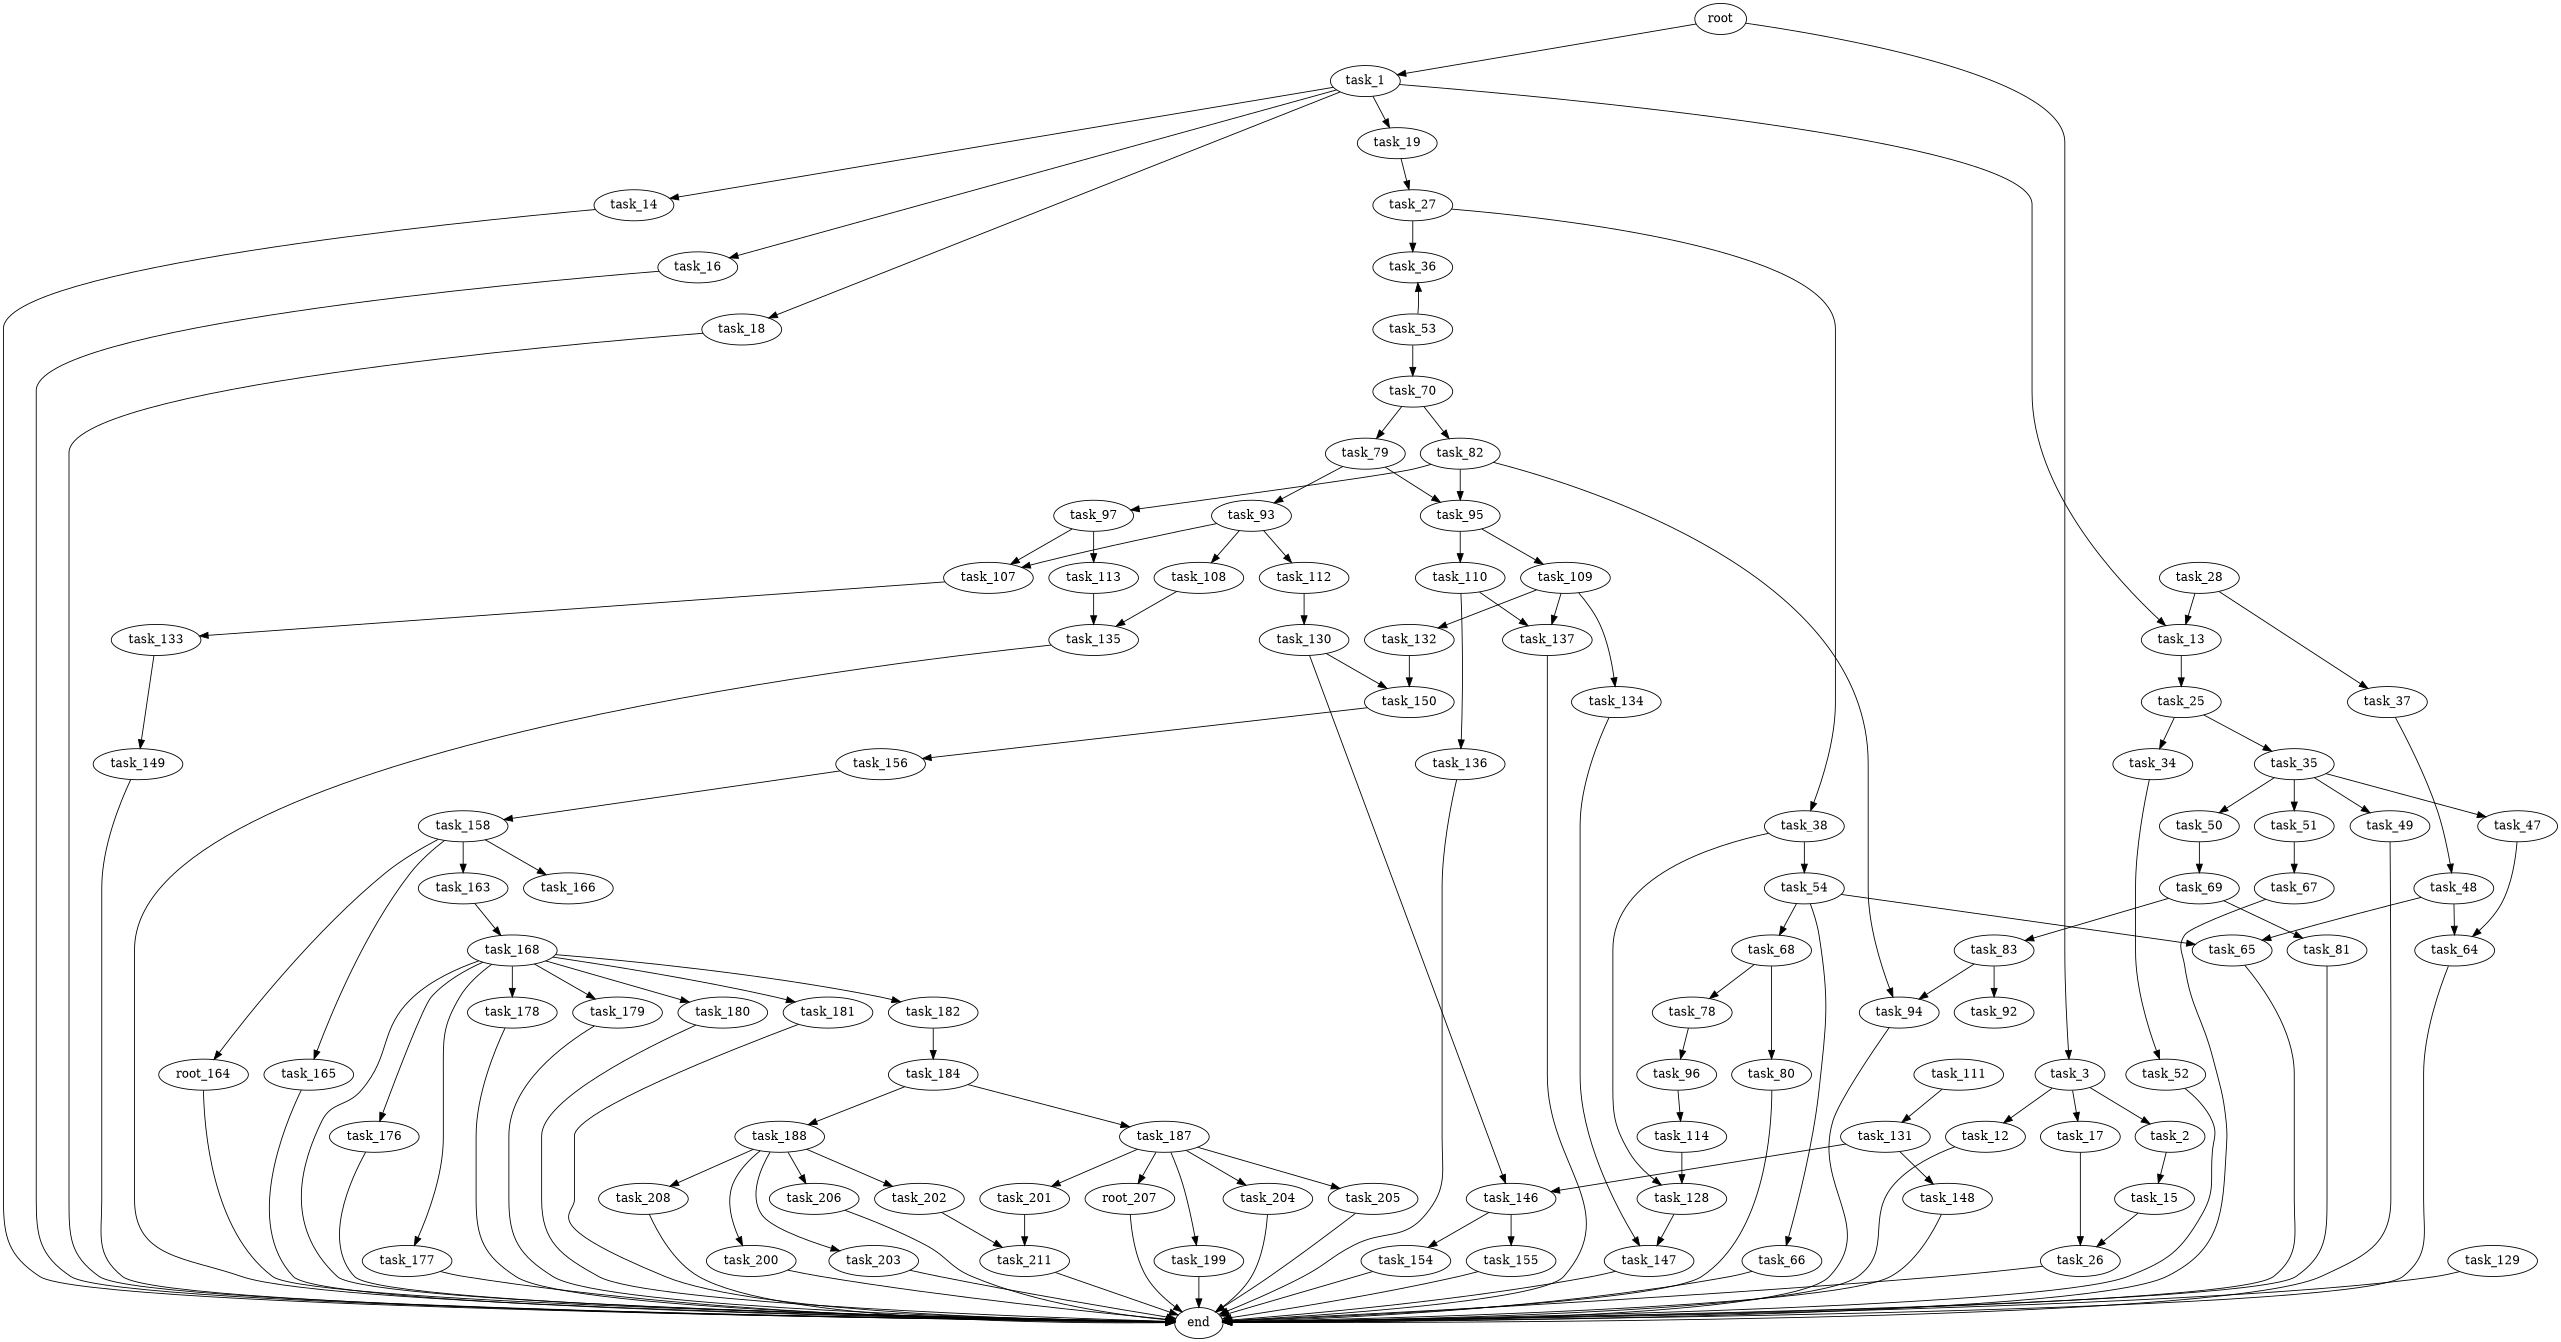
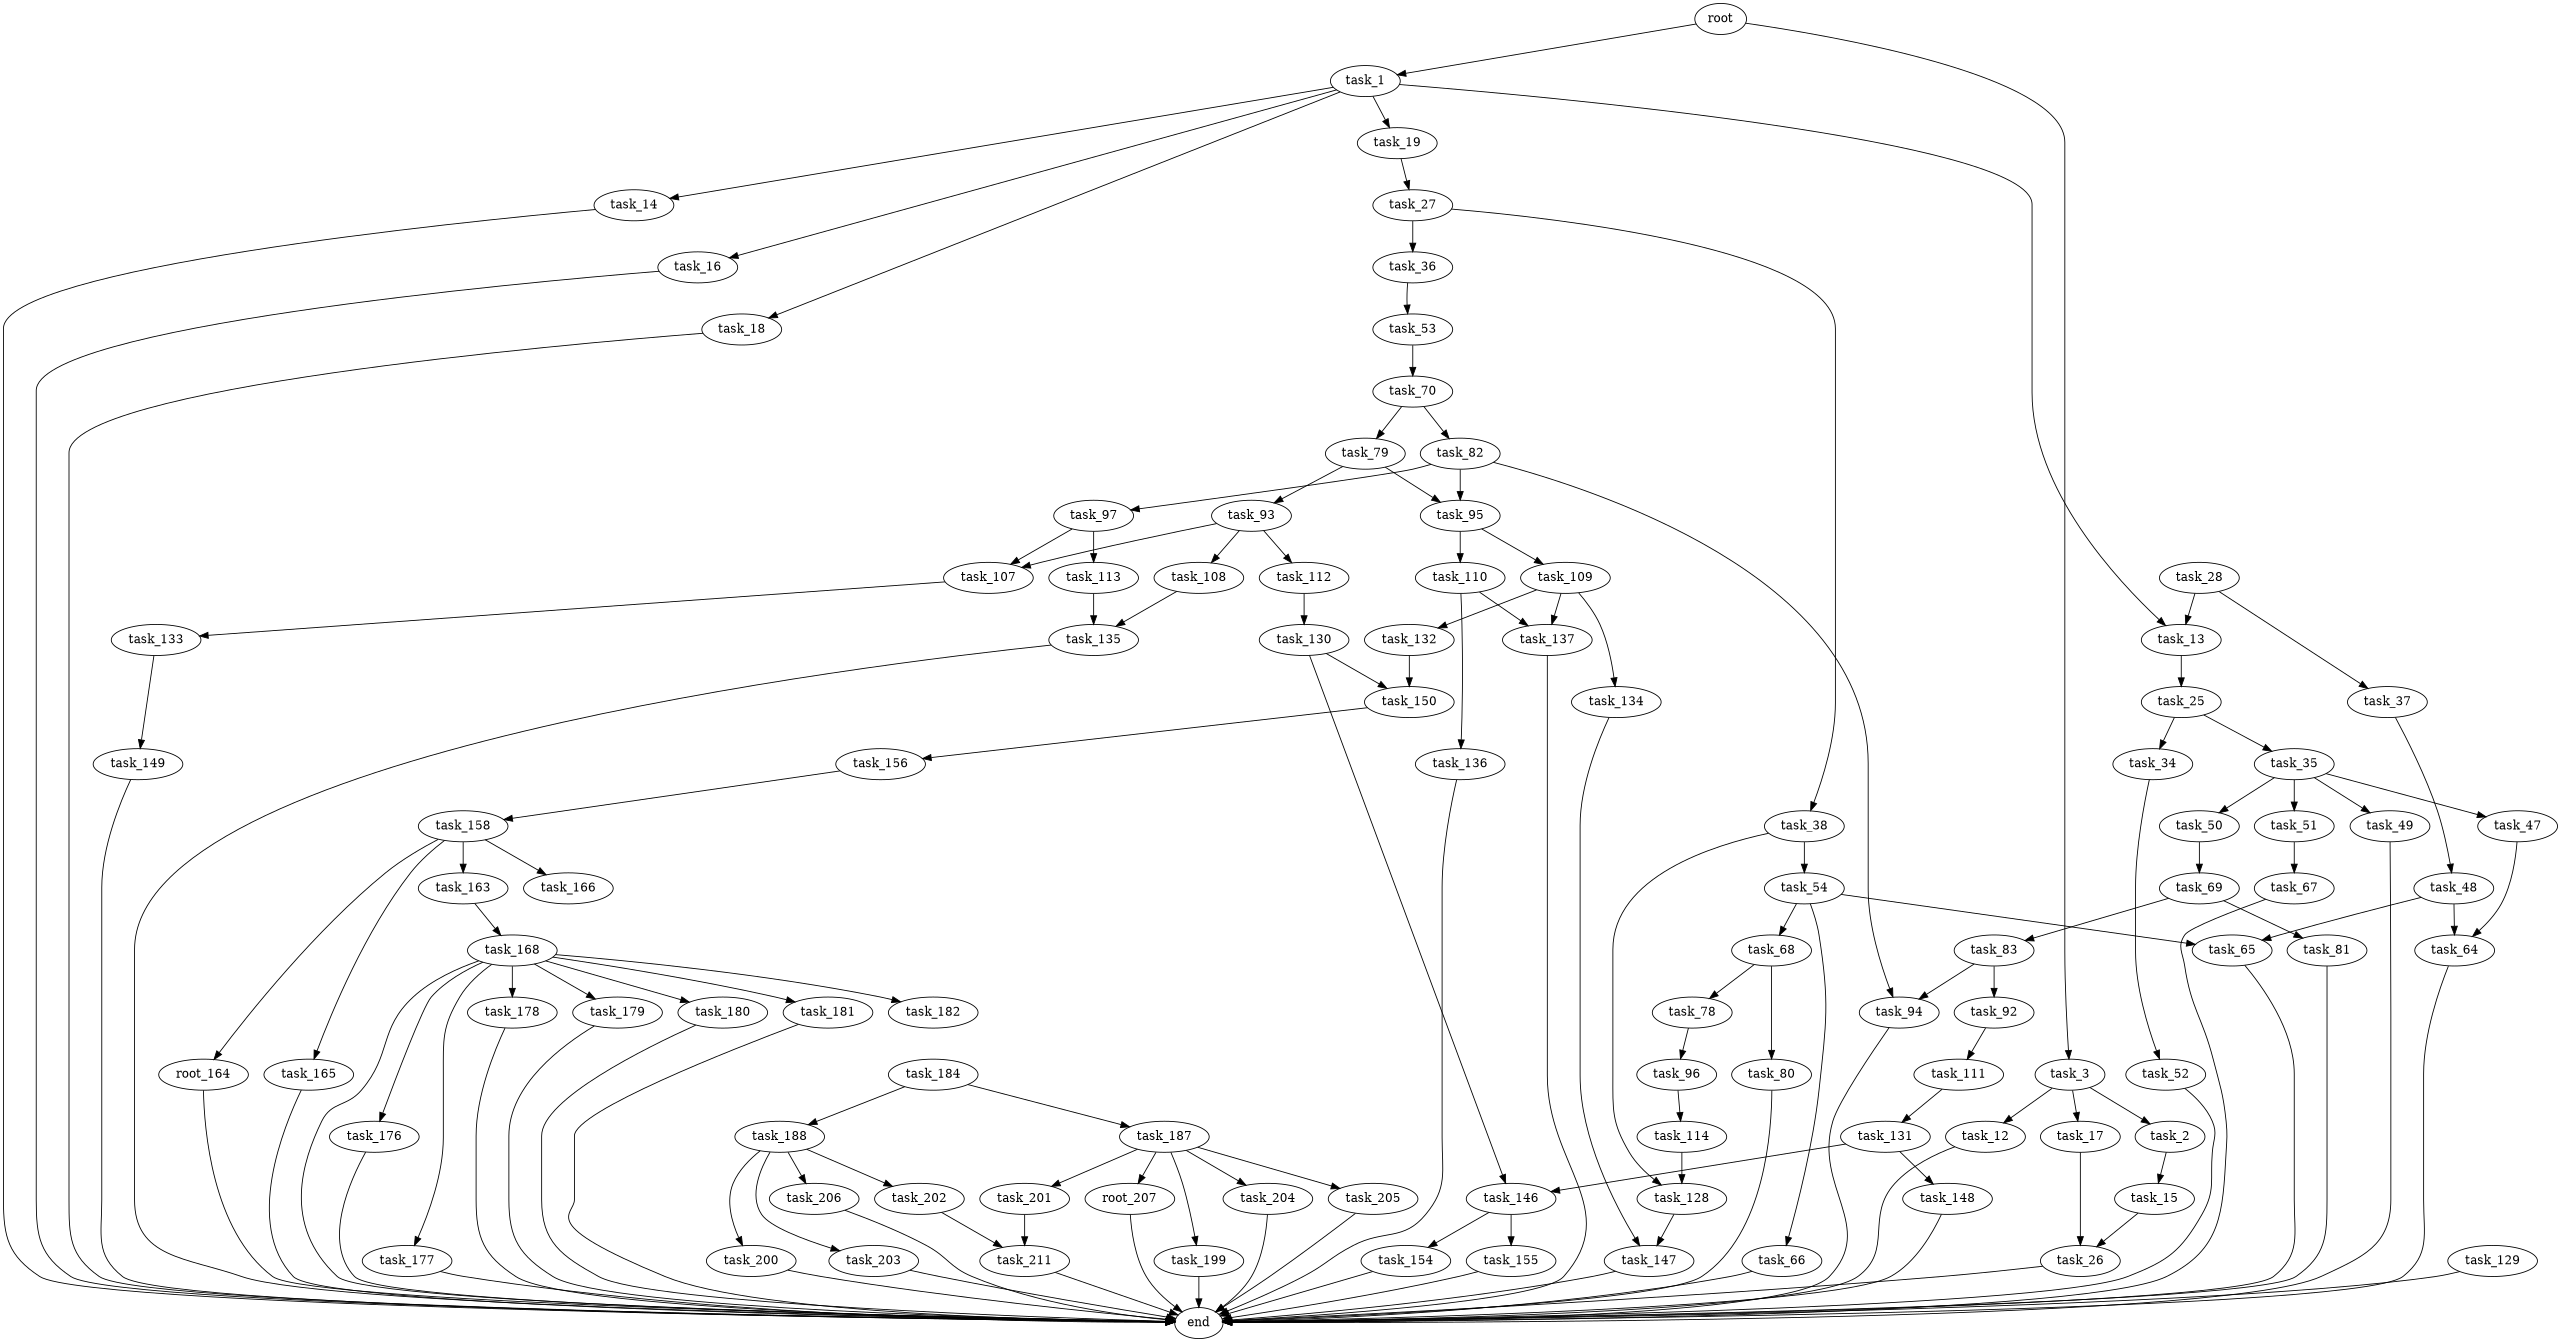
edge "task_53" -> "task_36": reversed
edge "task_182" -> "task_184": removed
edge "task_92" -> "task_111": added
node "task_208": removed
